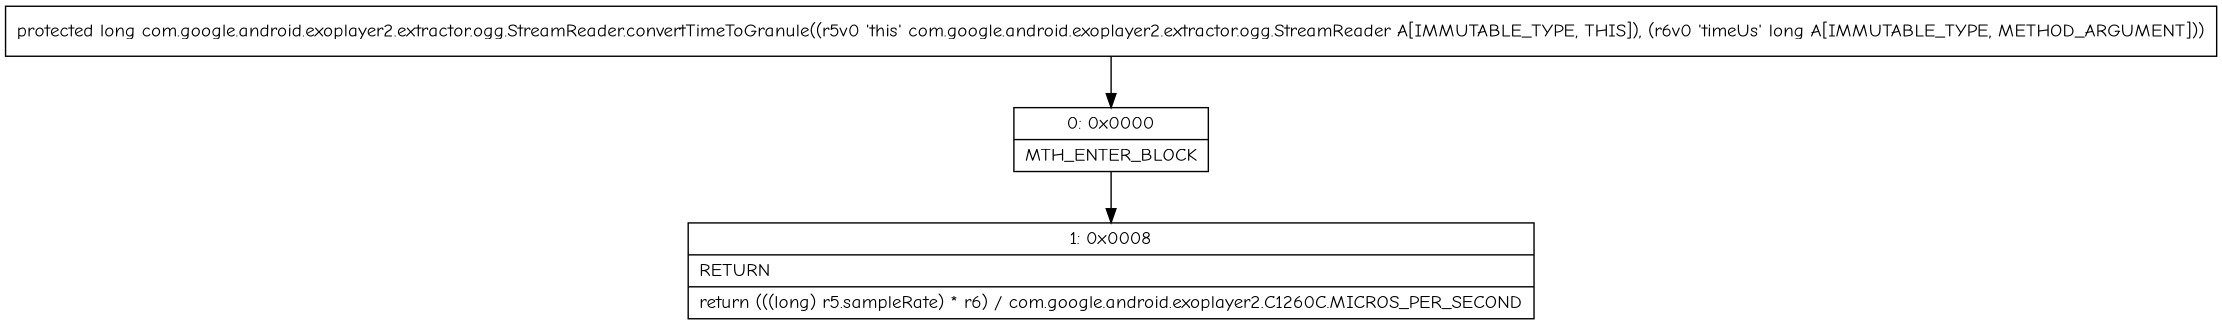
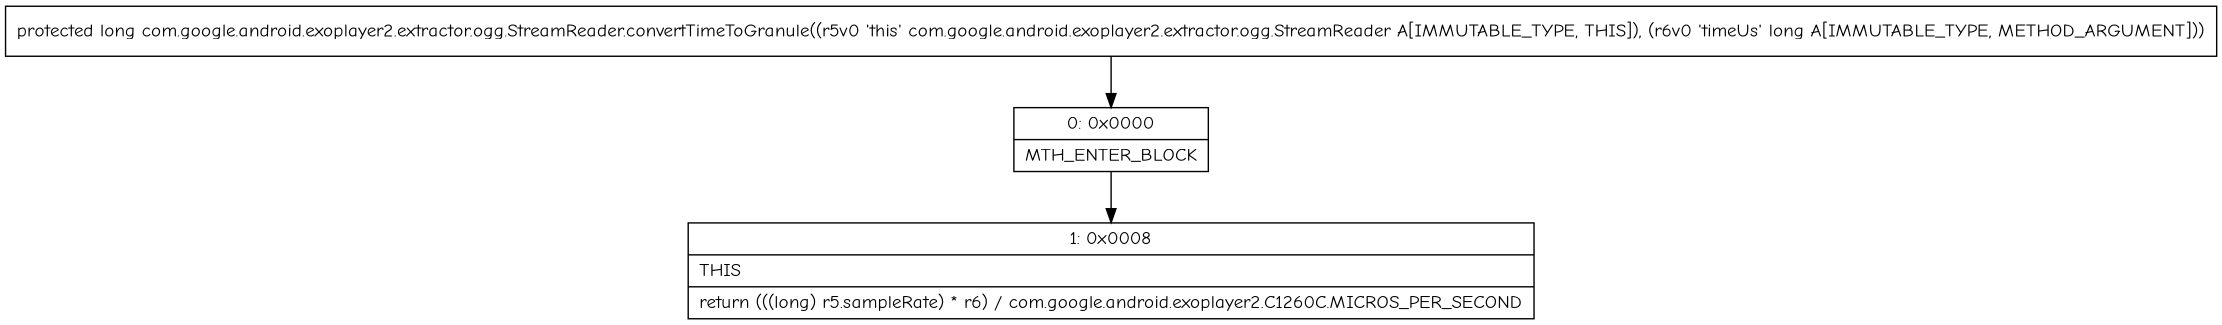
node "1: 0x0008": text "RETURN" -> "THIS"
